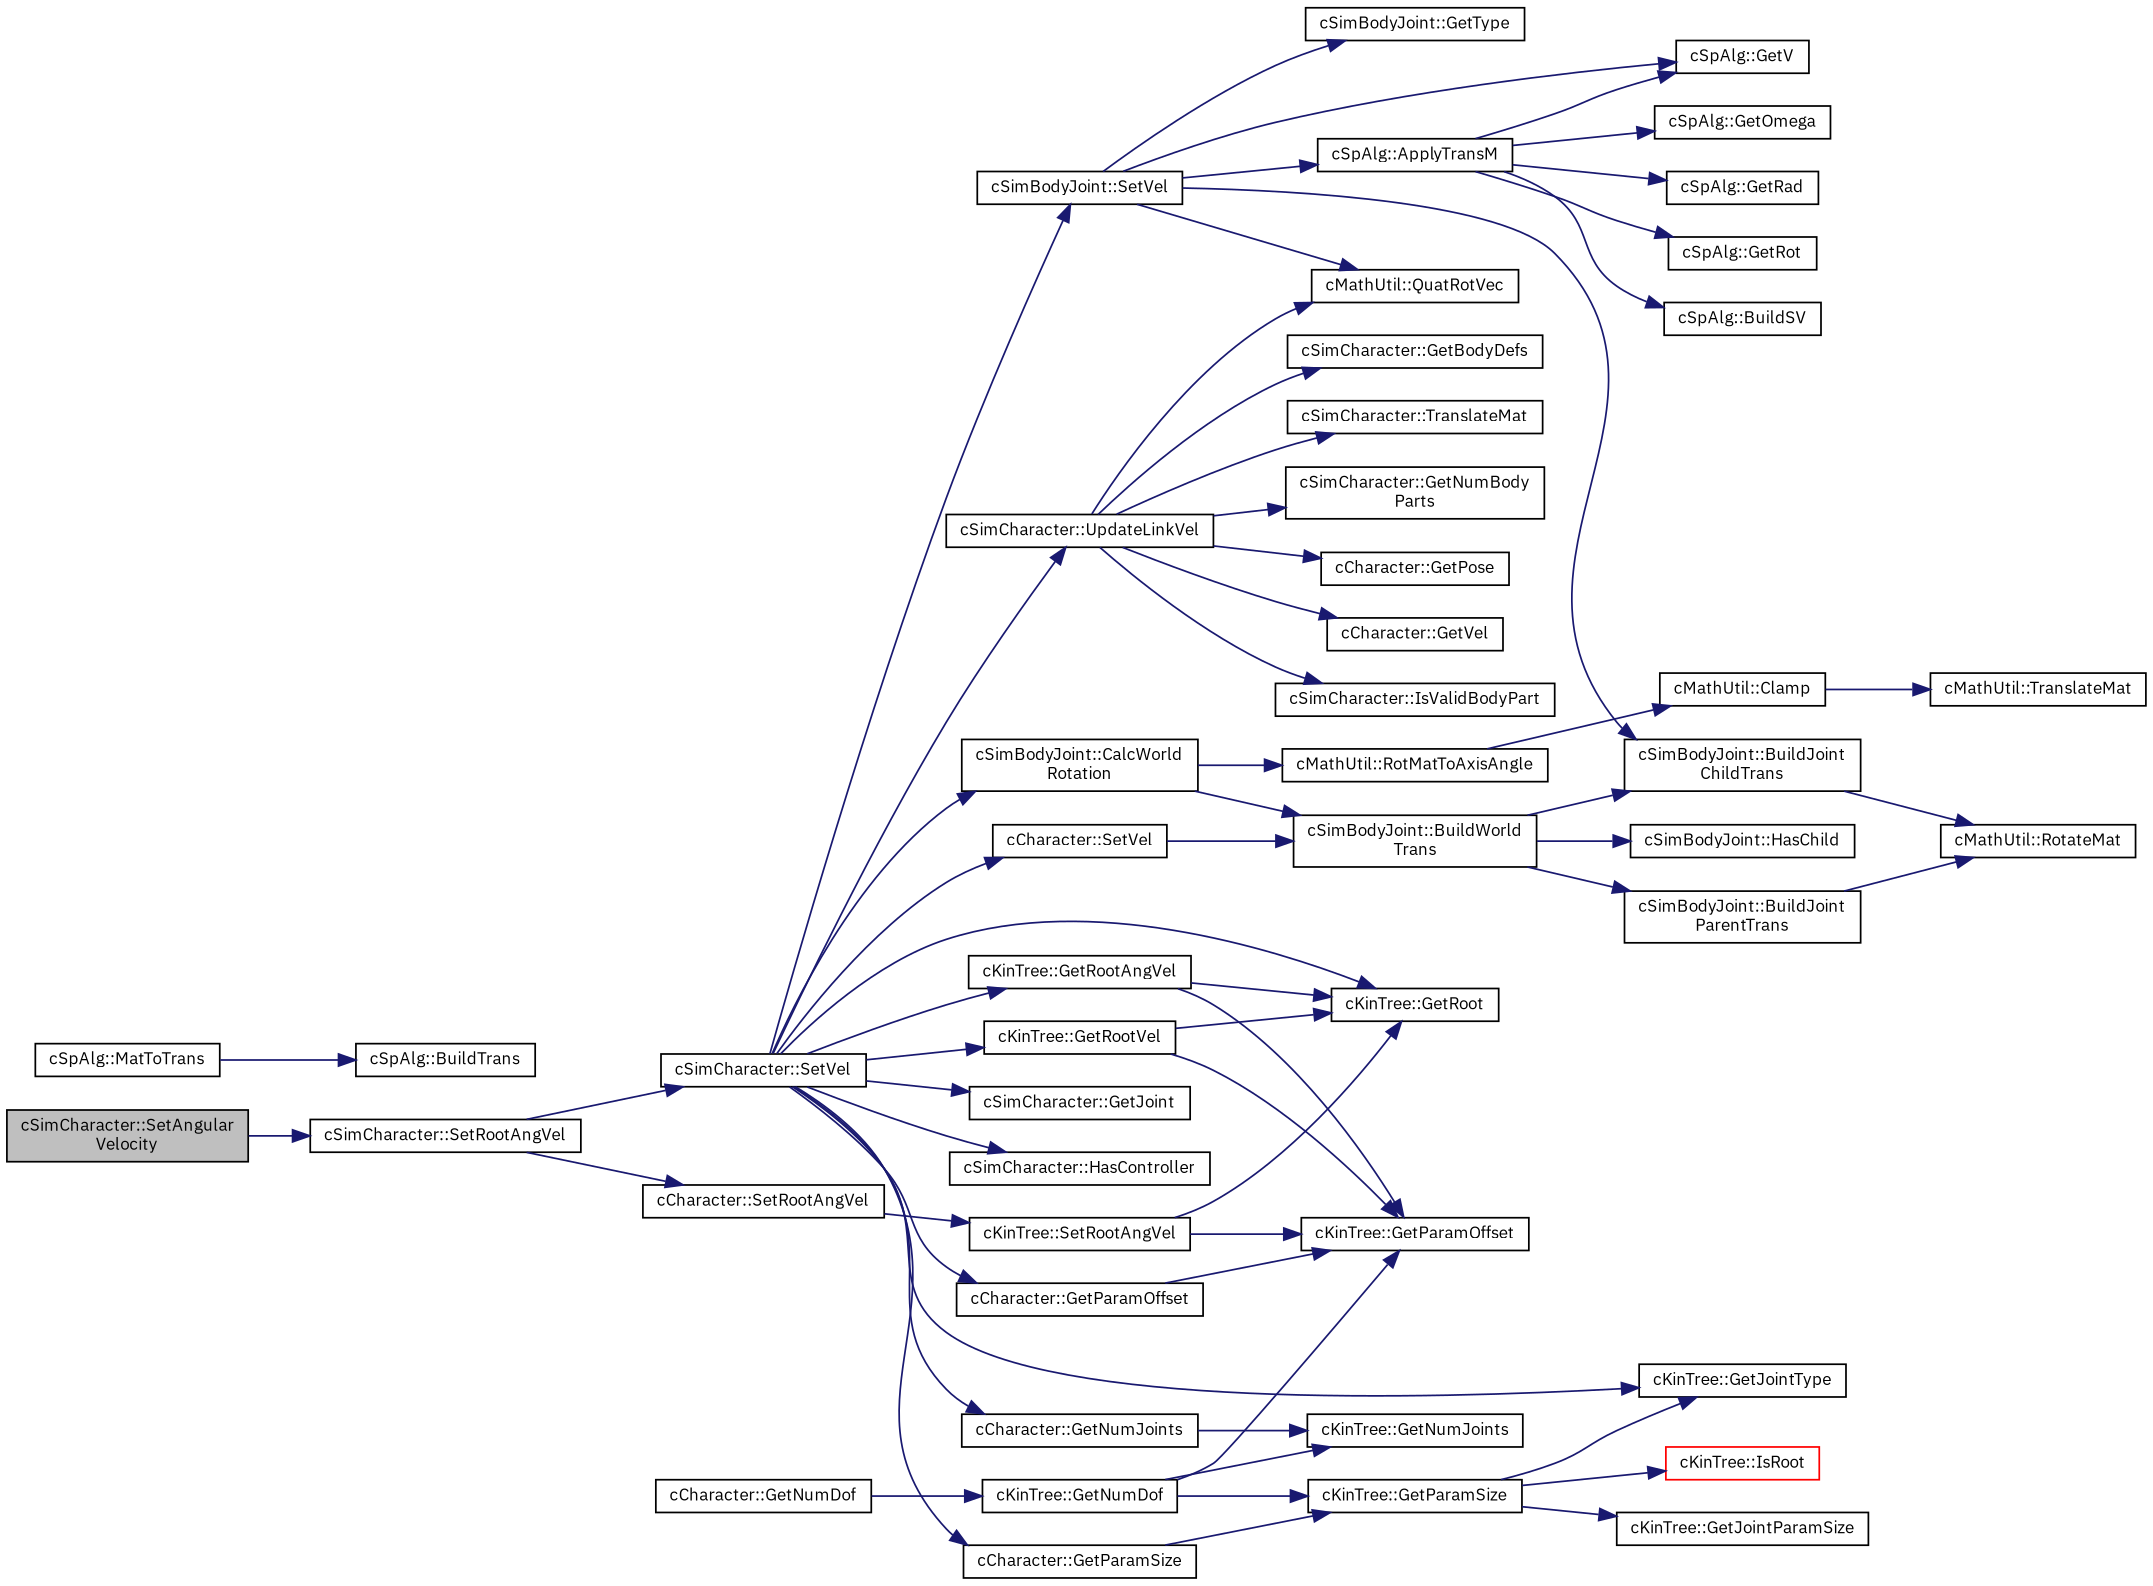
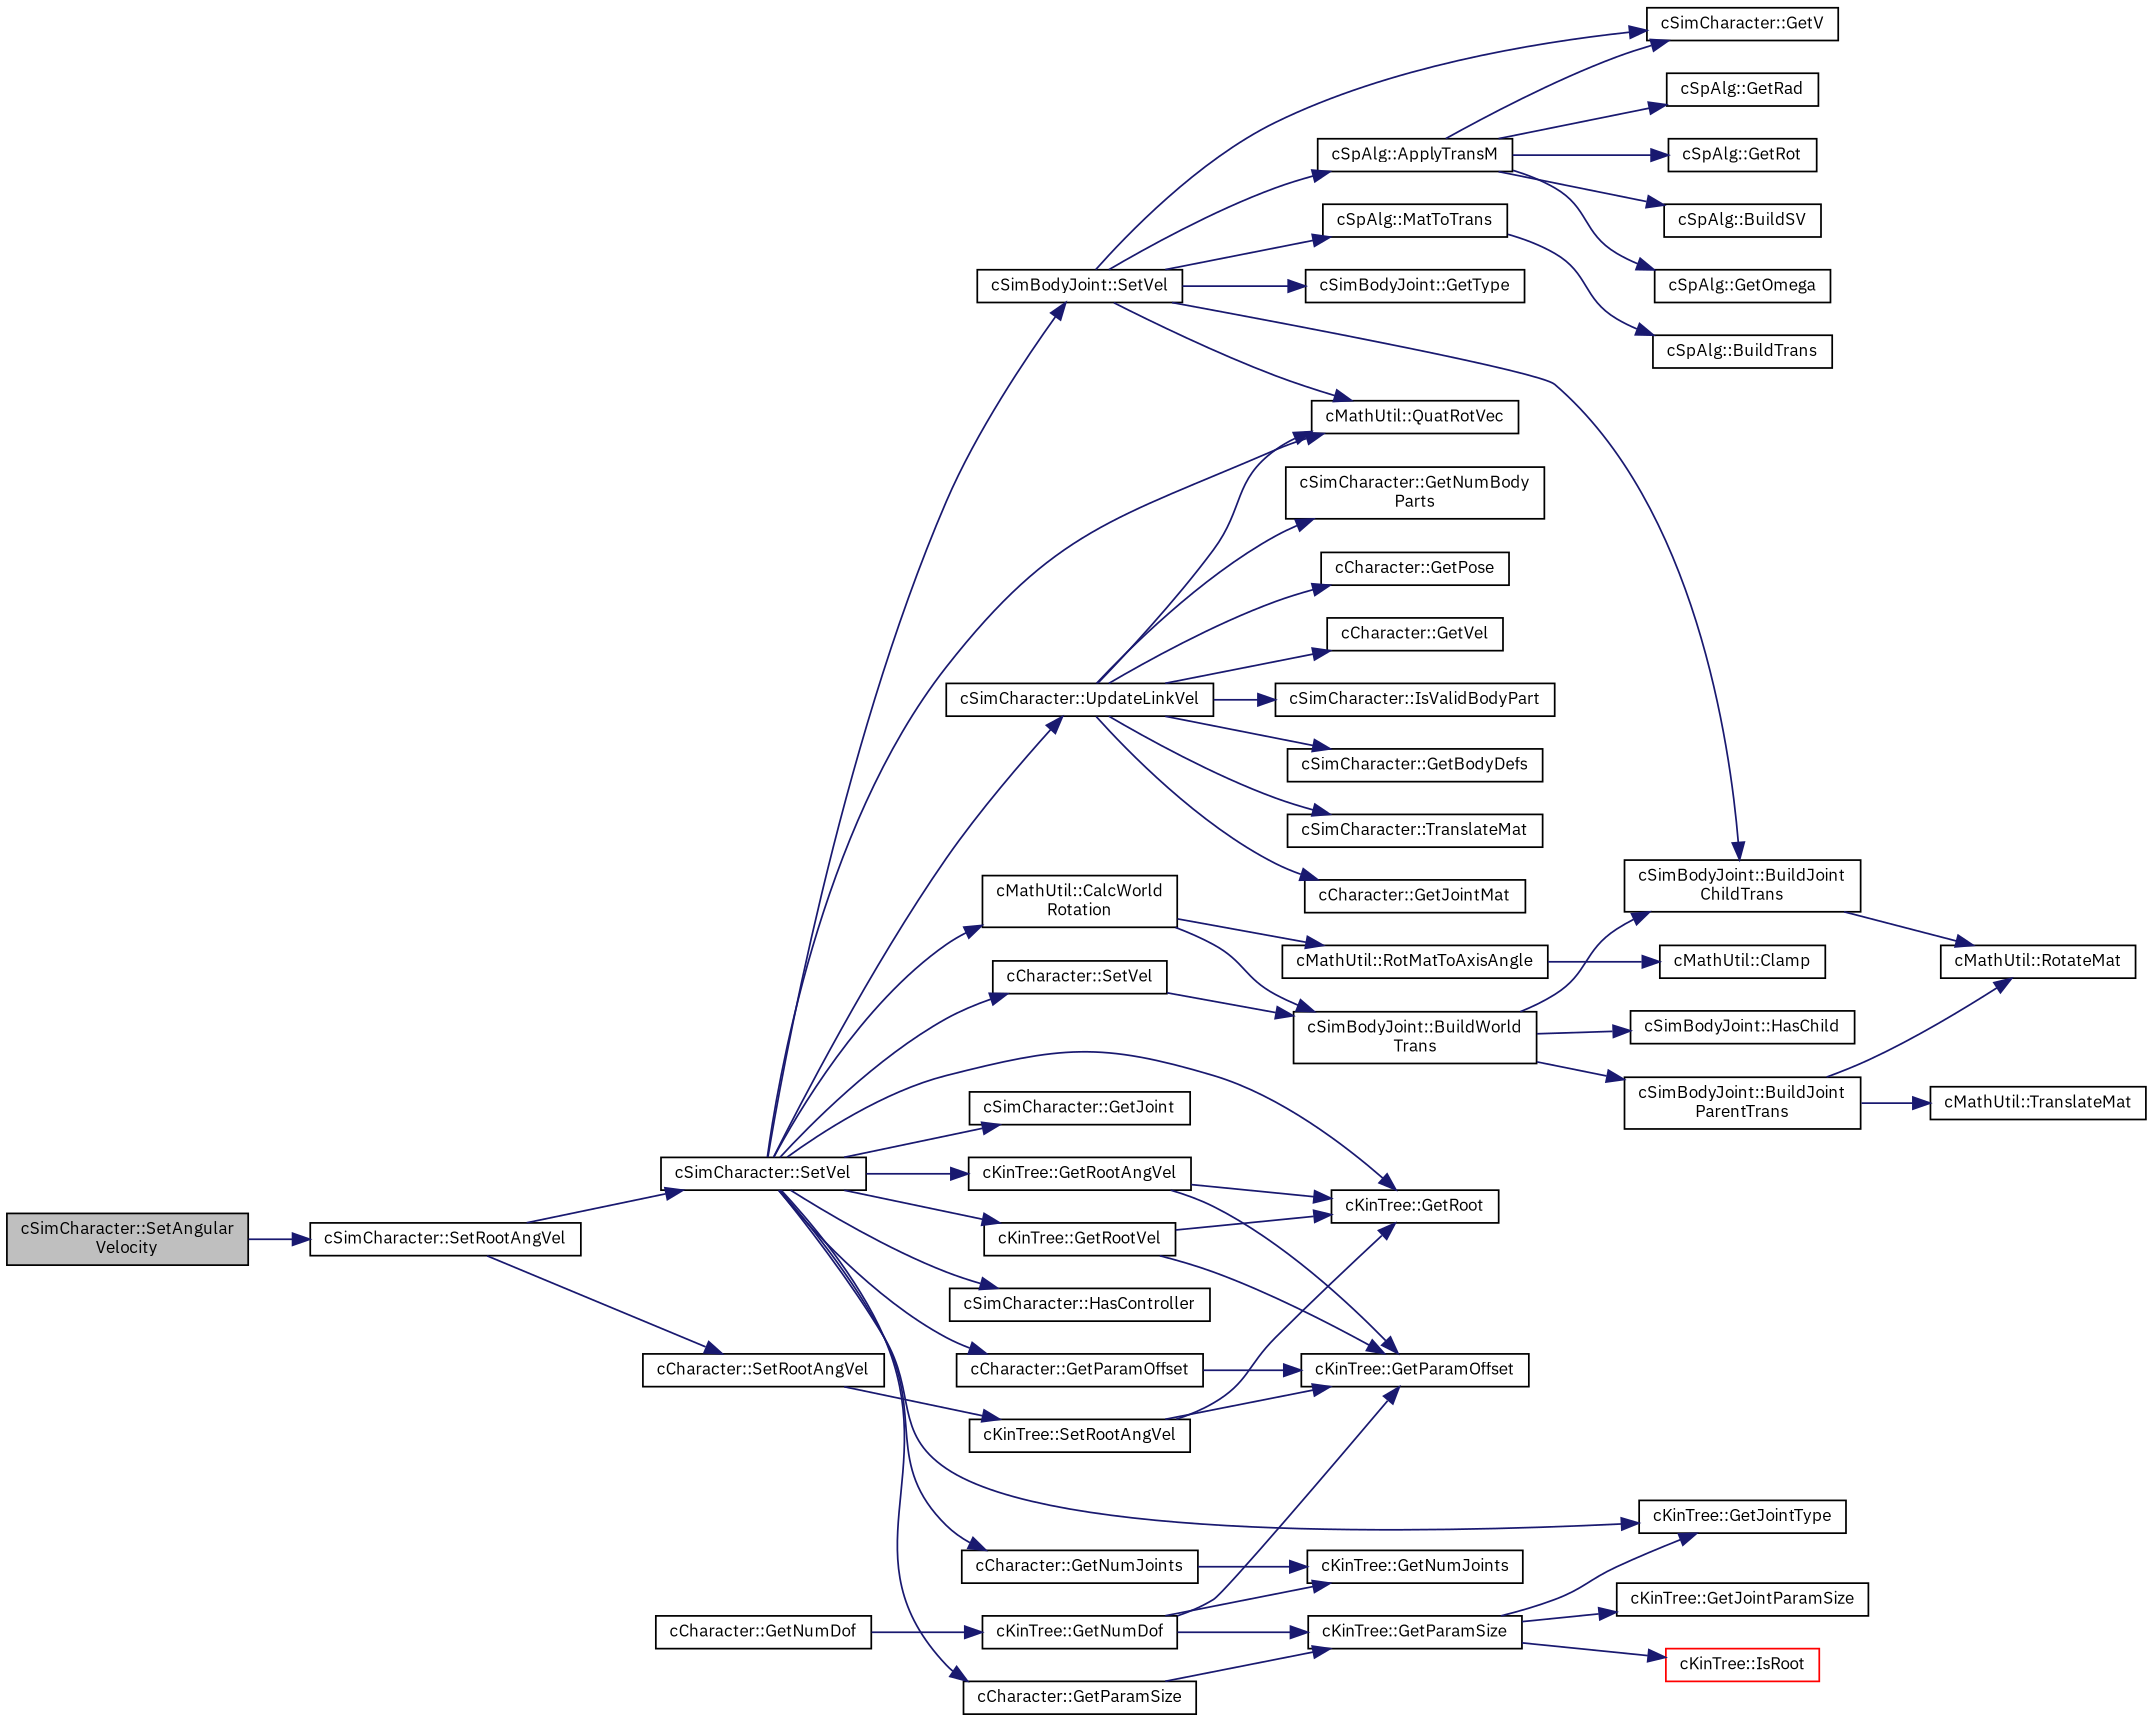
node "cSpAlg::GetV": label "cSpAlg::GetV" -> "cSimCharacter::GetV"
edge "cSimBodyJoint::SetVel" -> "cSpAlg::MatToTrans": added
edge "cMathUtil::Clamp" -> "cMathUtil::TranslateMat": now "cSimBodyJoint::BuildJoint ParentTrans" -> "cMathUtil::TranslateMat"
edge "cSimCharacter::SetVel" -> "cMathUtil::QuatRotVec": added
node "cSimBodyJoint::CalcWorld Rotation": label "cSimBodyJoint::CalcWorld Rotation" -> "cMathUtil::CalcWorld Rotation"
node "cCharacter::GetJointMat": added
